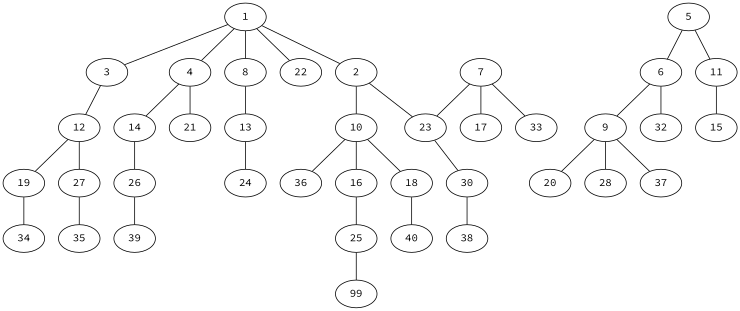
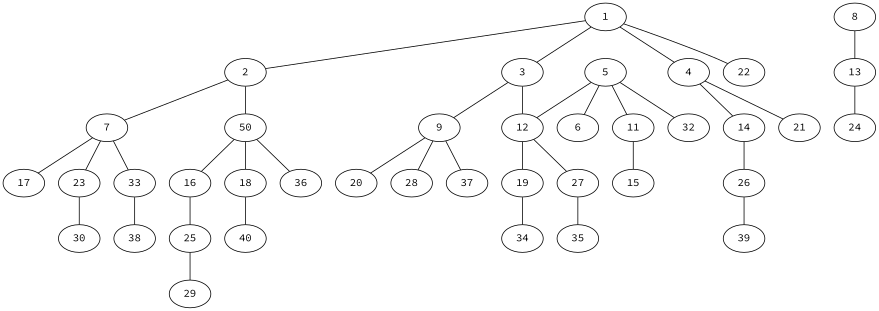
edge "1" -- "8": removed
edge "2" -- "23": now "2" -- "7"
edge "5" -- "12": added
edge "6" -- "9": now "3" -- "9"
edge "6" -- "32": now "5" -- "32"
node "10": label "10" -> "50"
edge "30" -- "38": now "33" -- "38"
node "99": label "99" -> "29"
